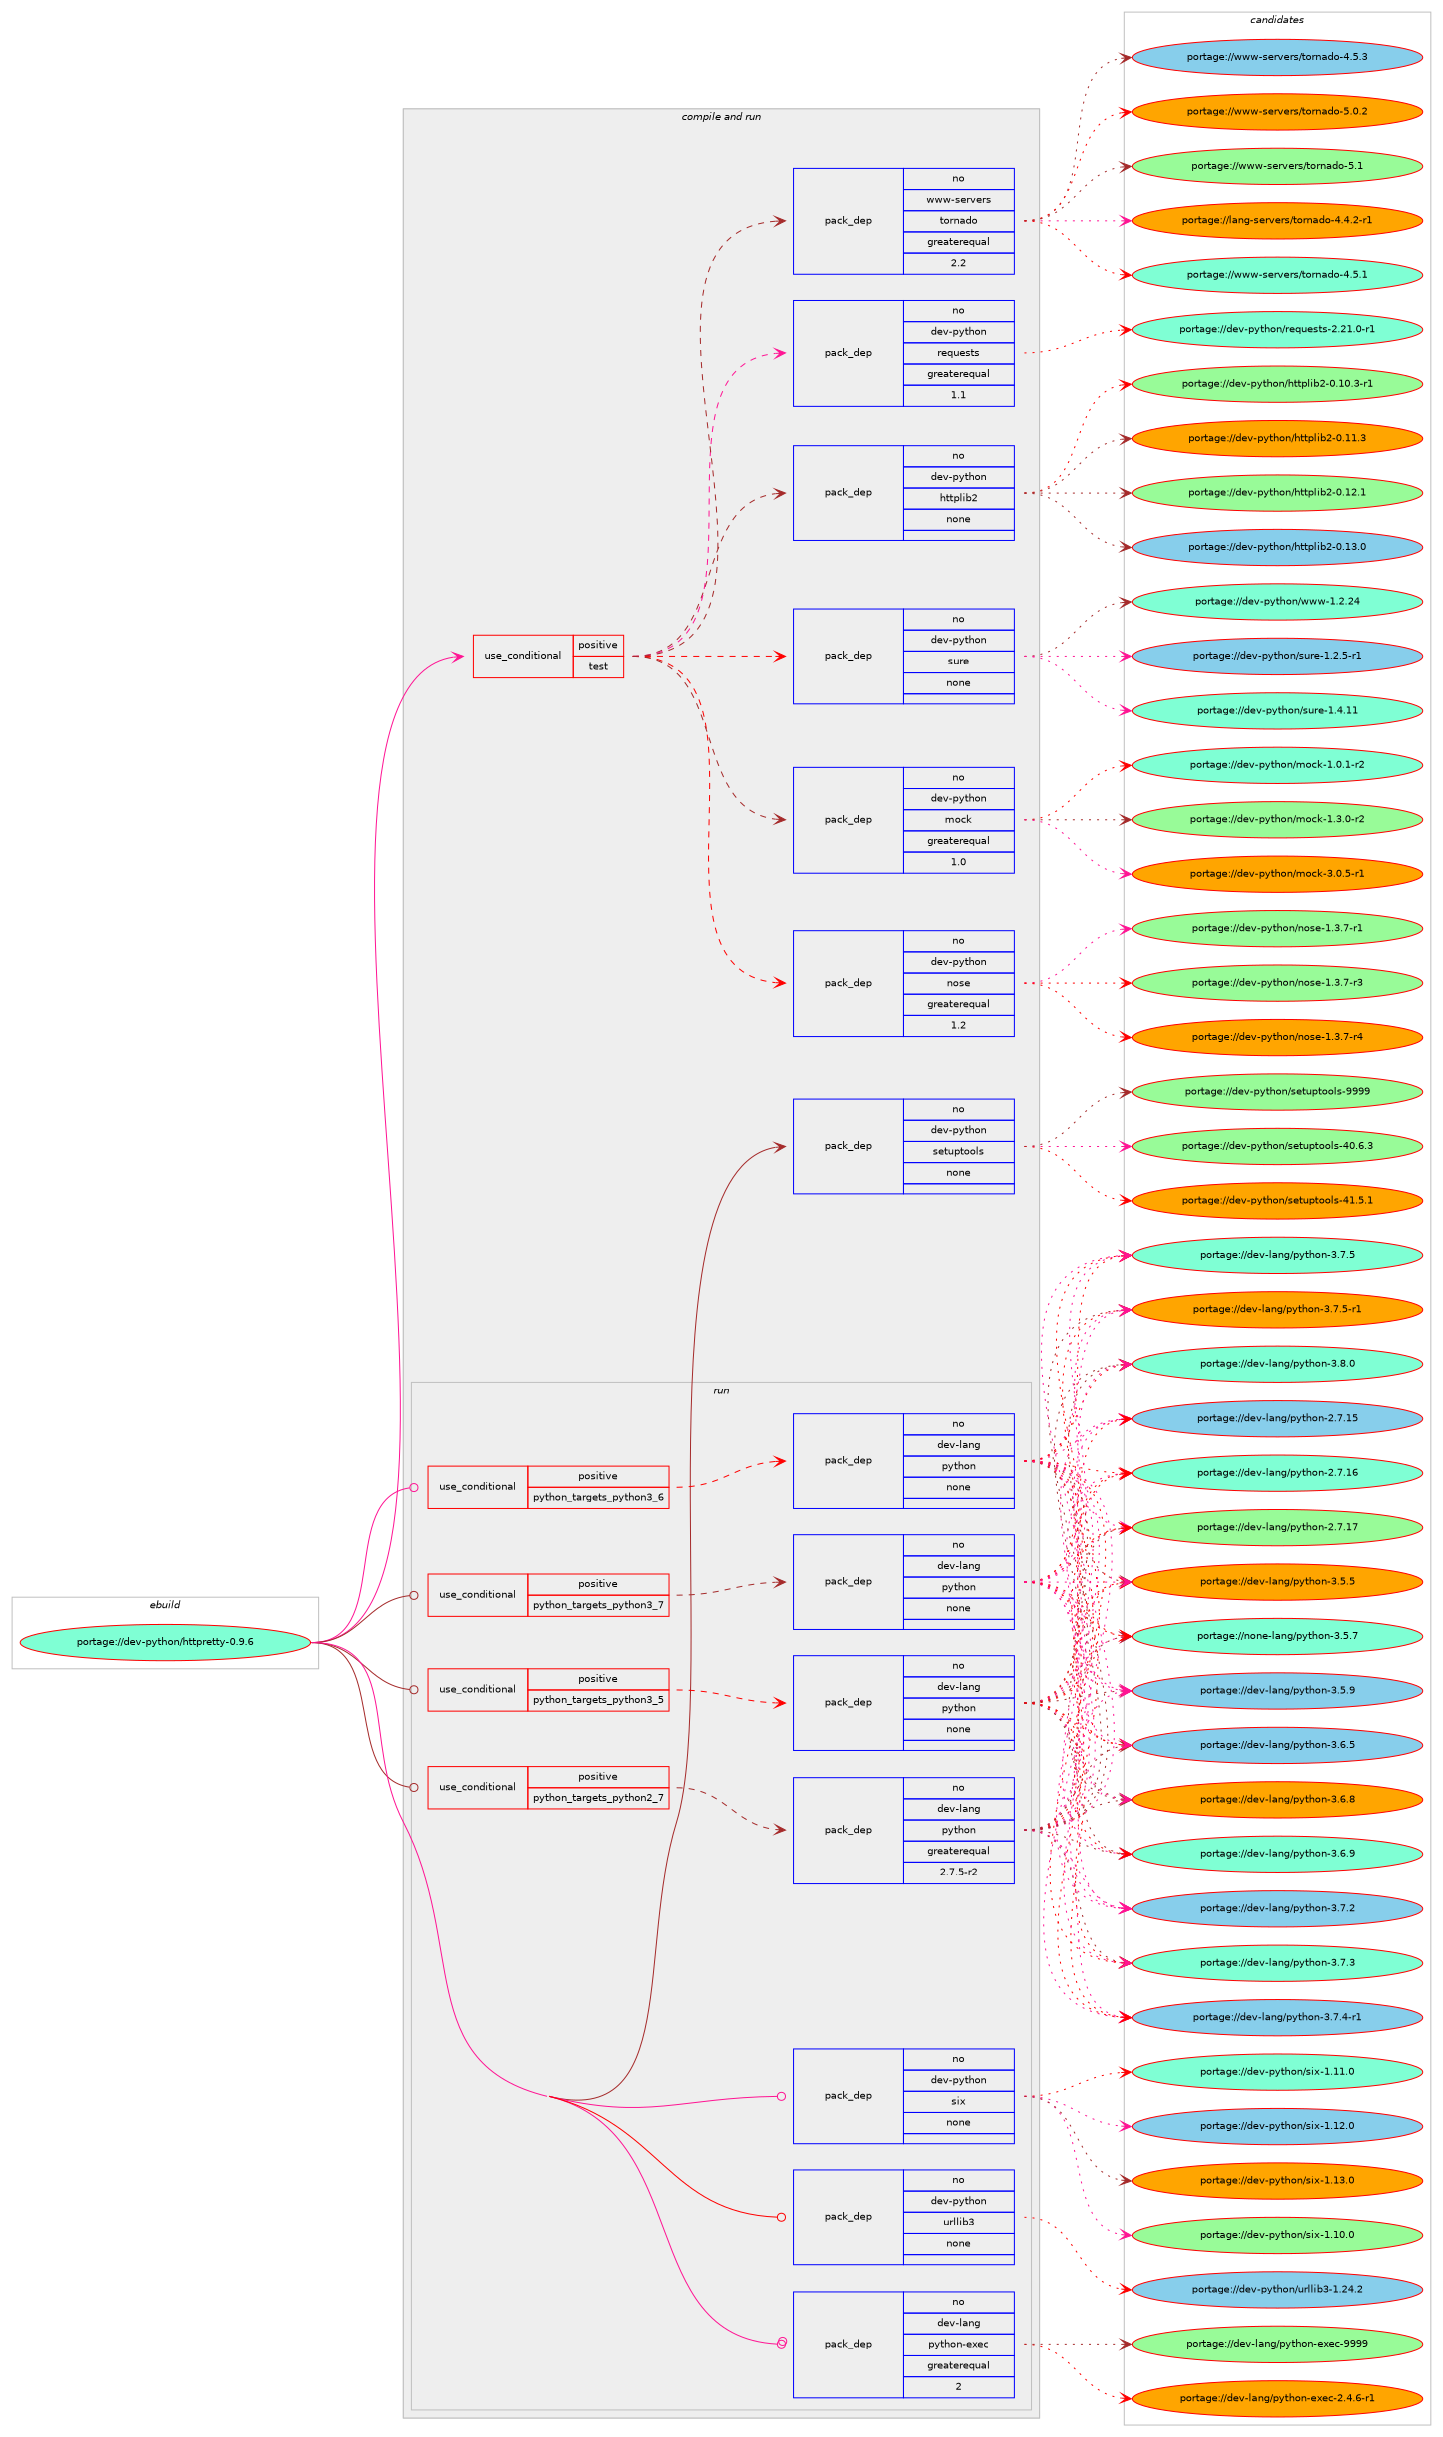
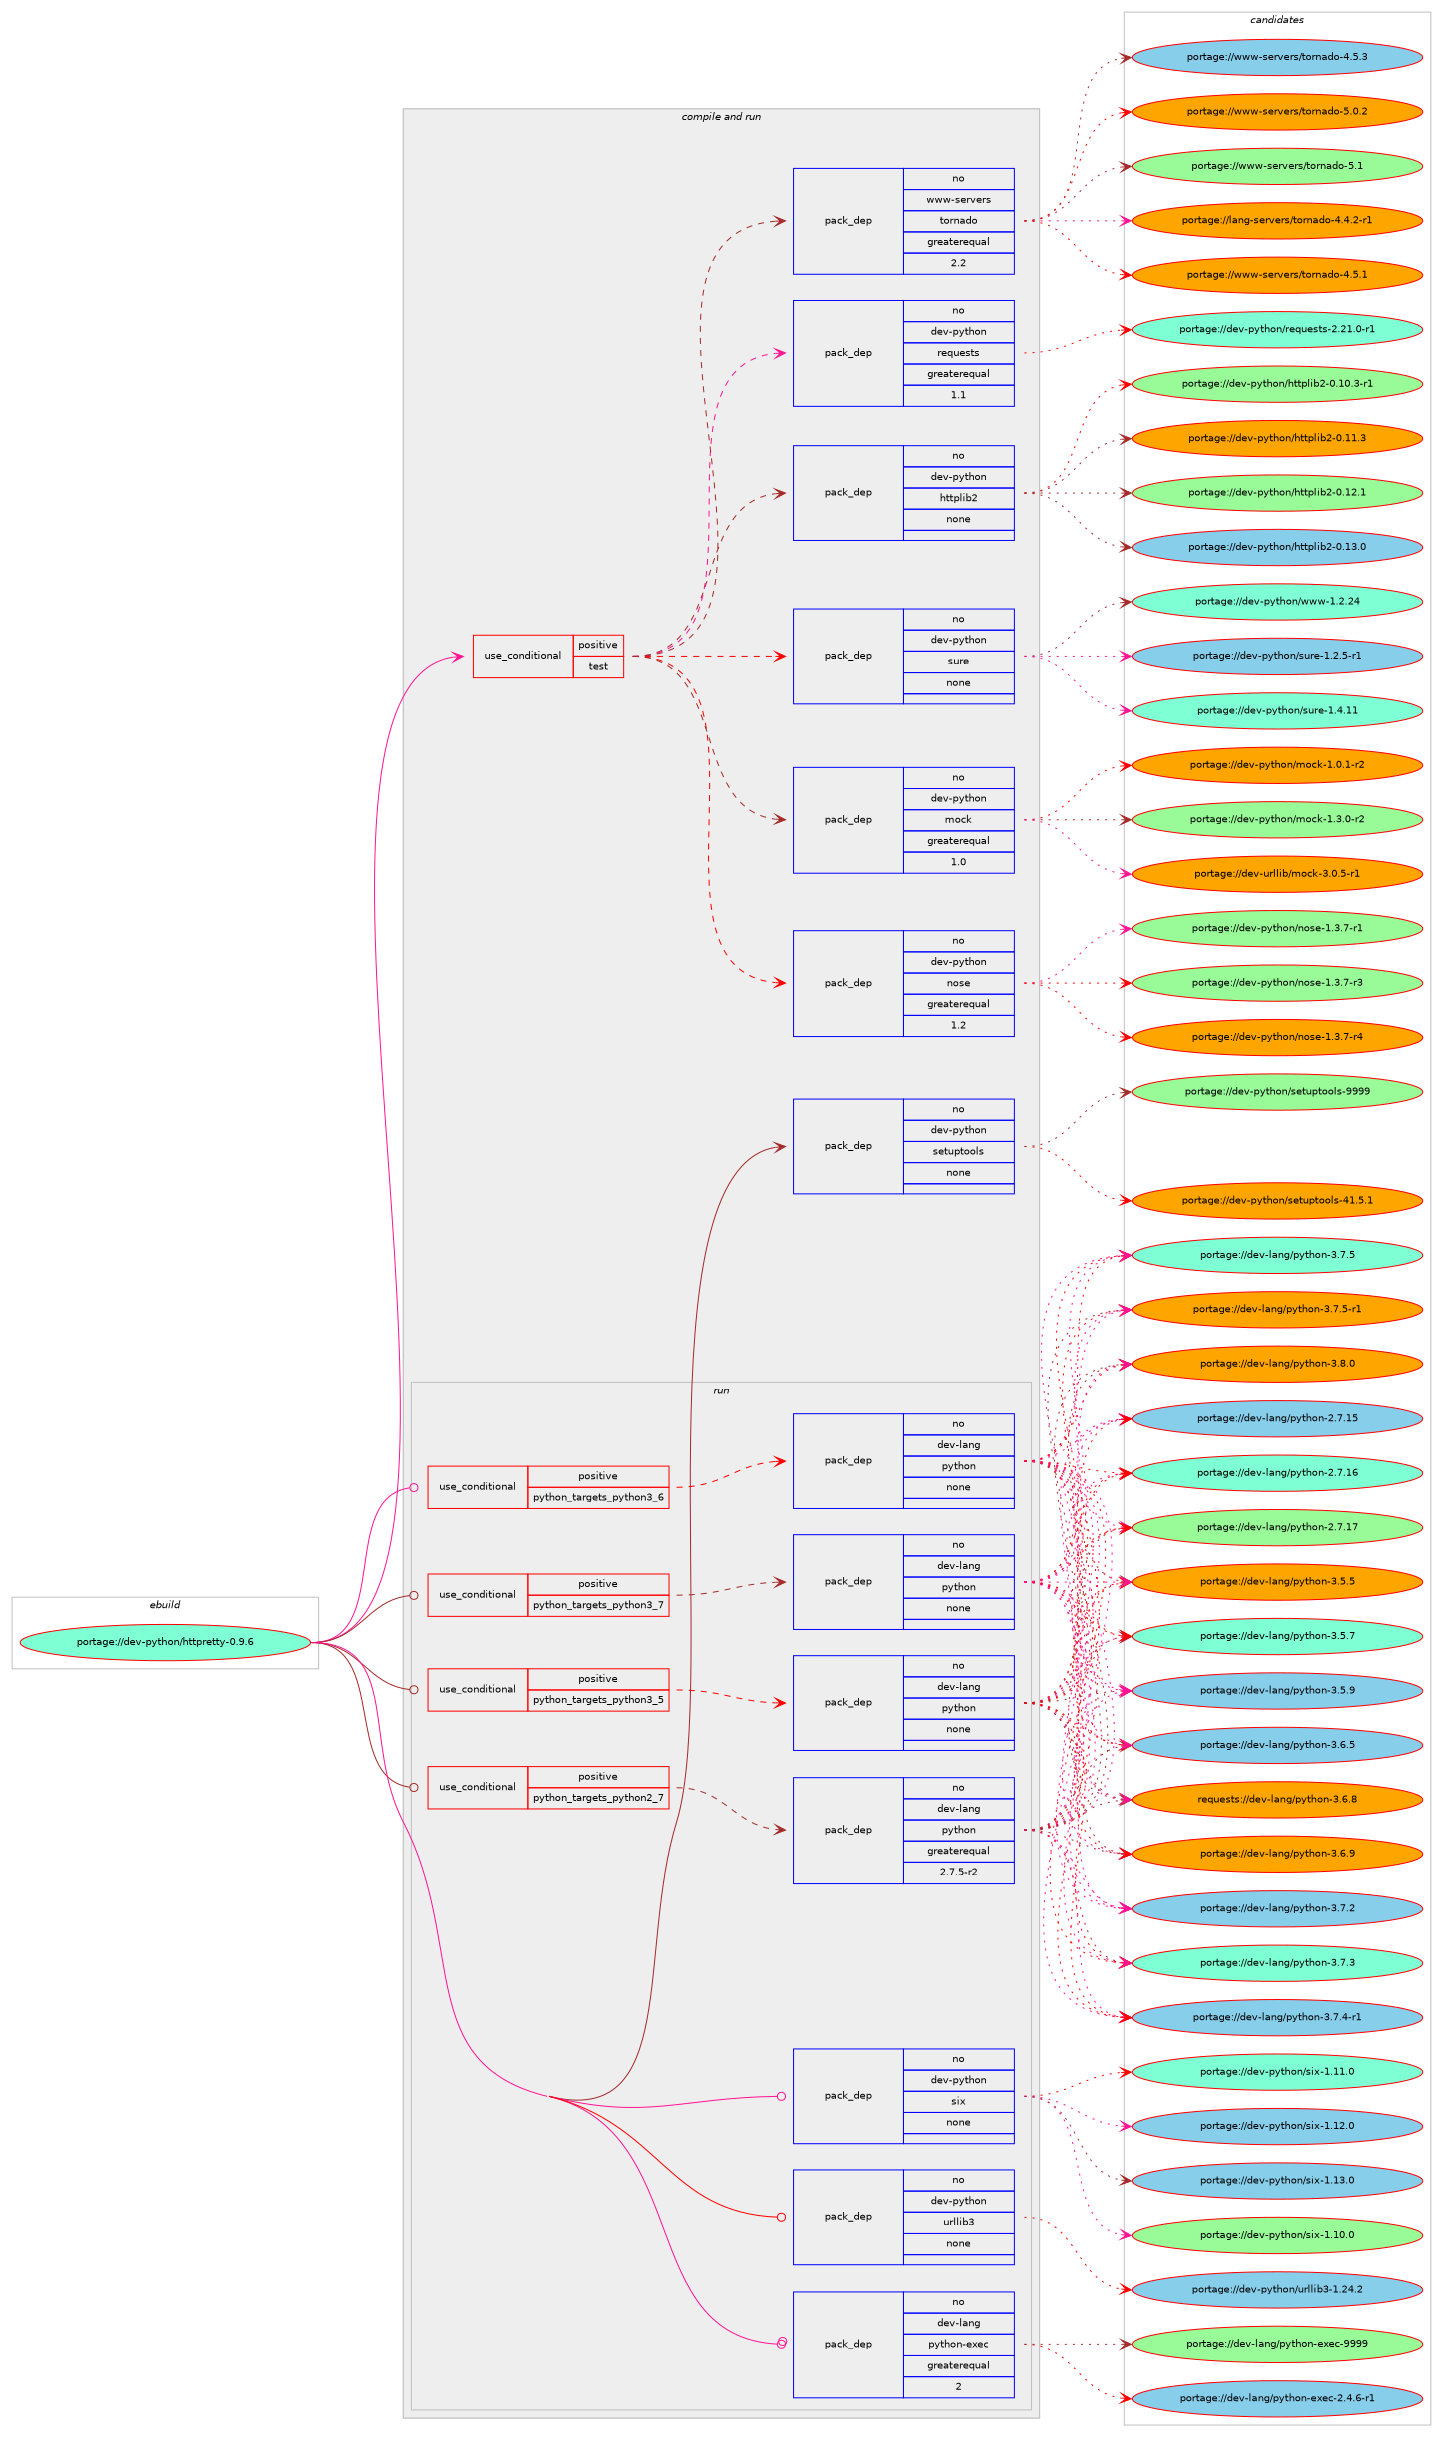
node "portage://www-servers/tornado-4.5.1": fillcolor aquamarine -> orange
node "portage://dev-python/mock-1.0.1-r2": fillcolor aquamarine -> orange
node "portage://dev-python/mock-3.0.5-r1": label "portage://dev-python/mock-3.0.5-r1" -> "portage://dev-urllib/mock-3.0.5-r1"
node "portage://dev-python/setuptools-40.6.3": removed
node "portage://dev-lang/python-3.8.0": fillcolor aquamarine -> orange
node "portage://none-lang/python-3.5.7": label "portage://none-lang/python-3.5.7" -> "portage://dev-lang/python-3.5.7"
node "portage://dev-lang/python-3.6.8": label "portage://dev-lang/python-3.6.8" -> "requests://dev-lang/python-3.6.8"
node "portage://dev-lang/python-3.6.9": fillcolor aquamarine -> orange
node "portage://dev-python/six-1.13.0": fillcolor orange -> skyblue
node "portage://dev-lang/python-exec-2.4.6-r1": fillcolor orange -> skyblue
